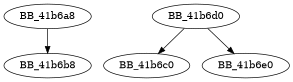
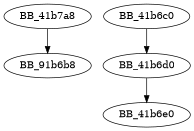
node "BB_41b6a8": label "BB_41b6a8" -> "BB_41b7a8"
edge "BB_41b6d0" -> "BB_41b6c0": reversed
node "BB_41b6b8": label "BB_41b6b8" -> "BB_91b6b8"
